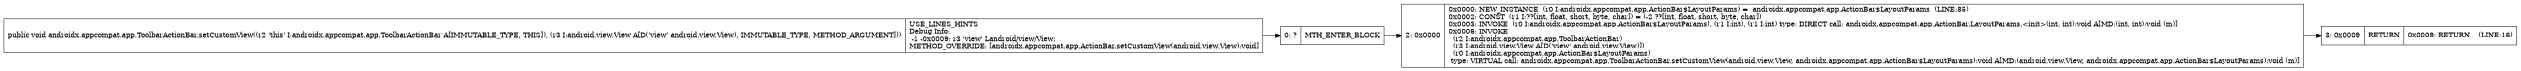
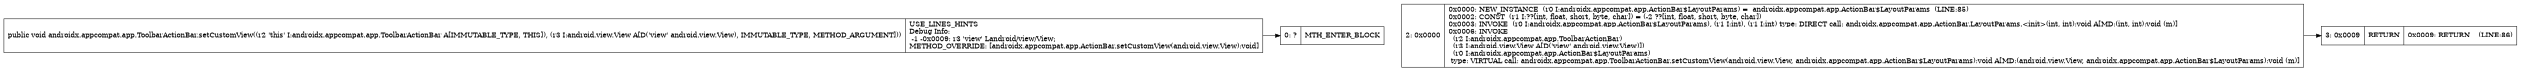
node "3: 0x0009": text "0x0009: RETURN    (LINE:16)" -> "0x0009: RETURN    (LINE:86)"
edge "0: ?" -> "2: 0x0000": removed
